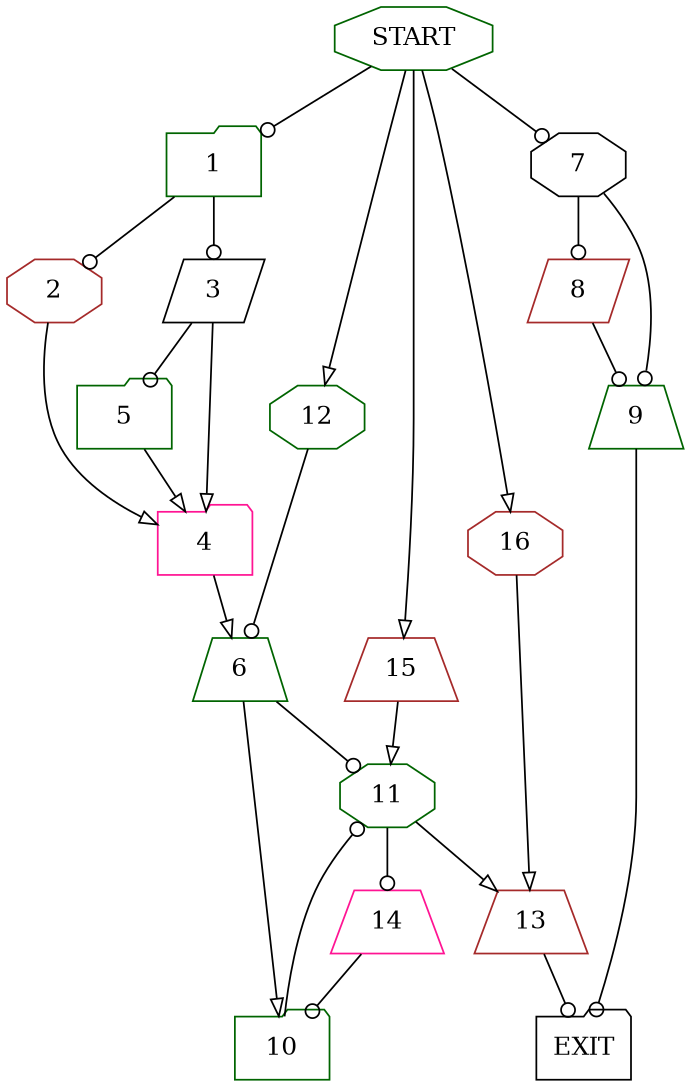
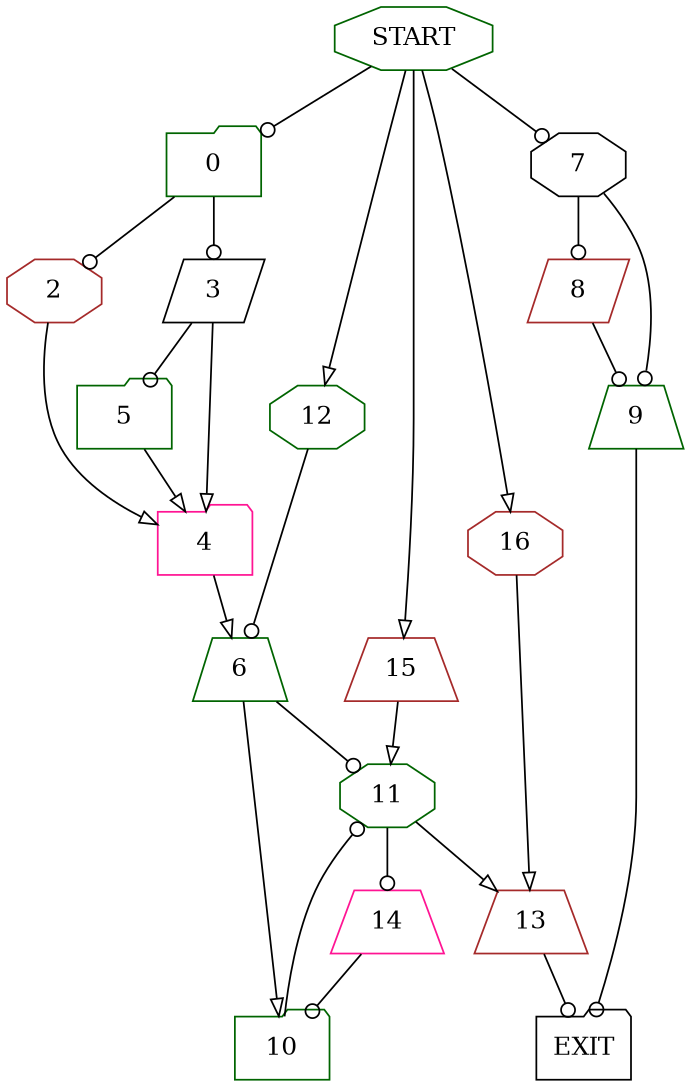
node "1": label "1" -> "0"
